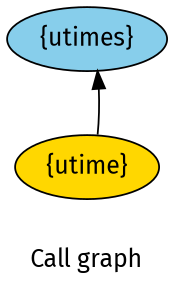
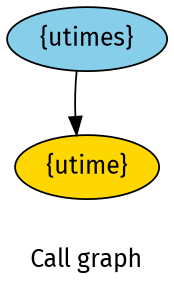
edge "{utime}" -> "{utimes}": reversed
